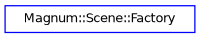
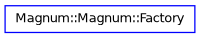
node "Magnum::Scene::Factory": label "Magnum::Scene::Factory" -> "Magnum::Magnum::Factory"
